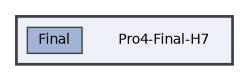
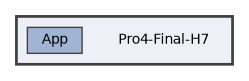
node "Final": label "Final" -> "App"
